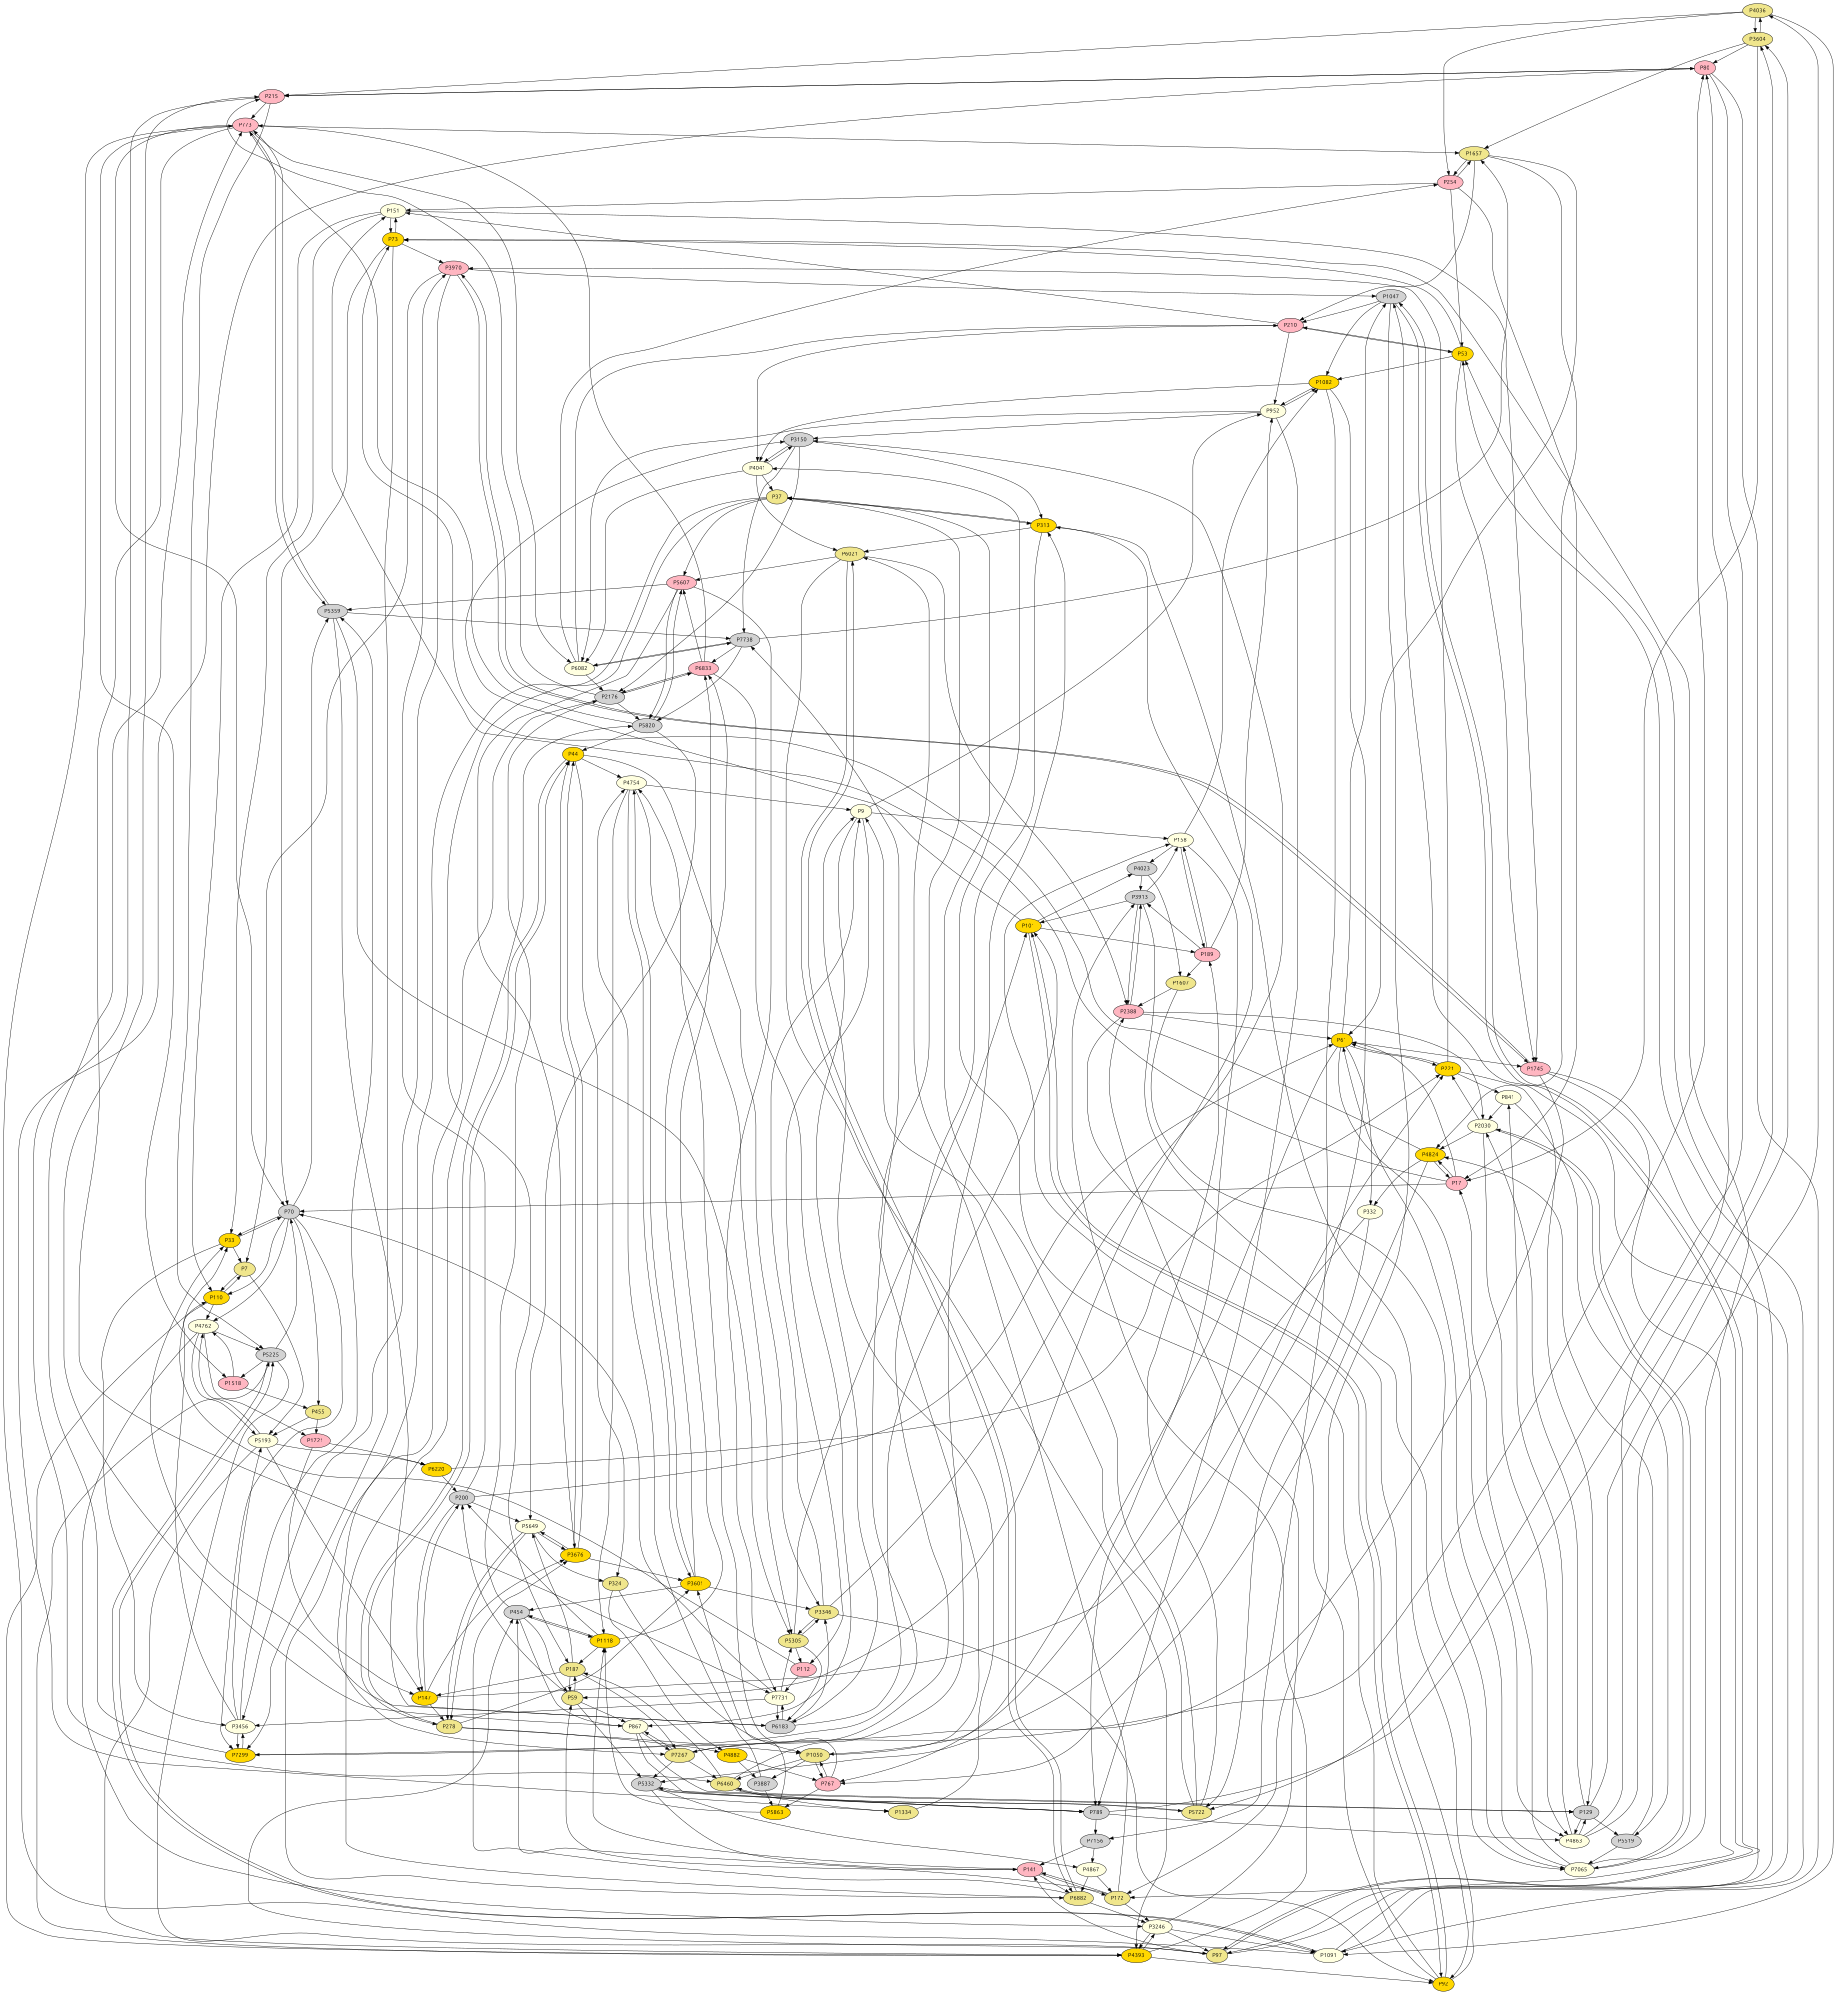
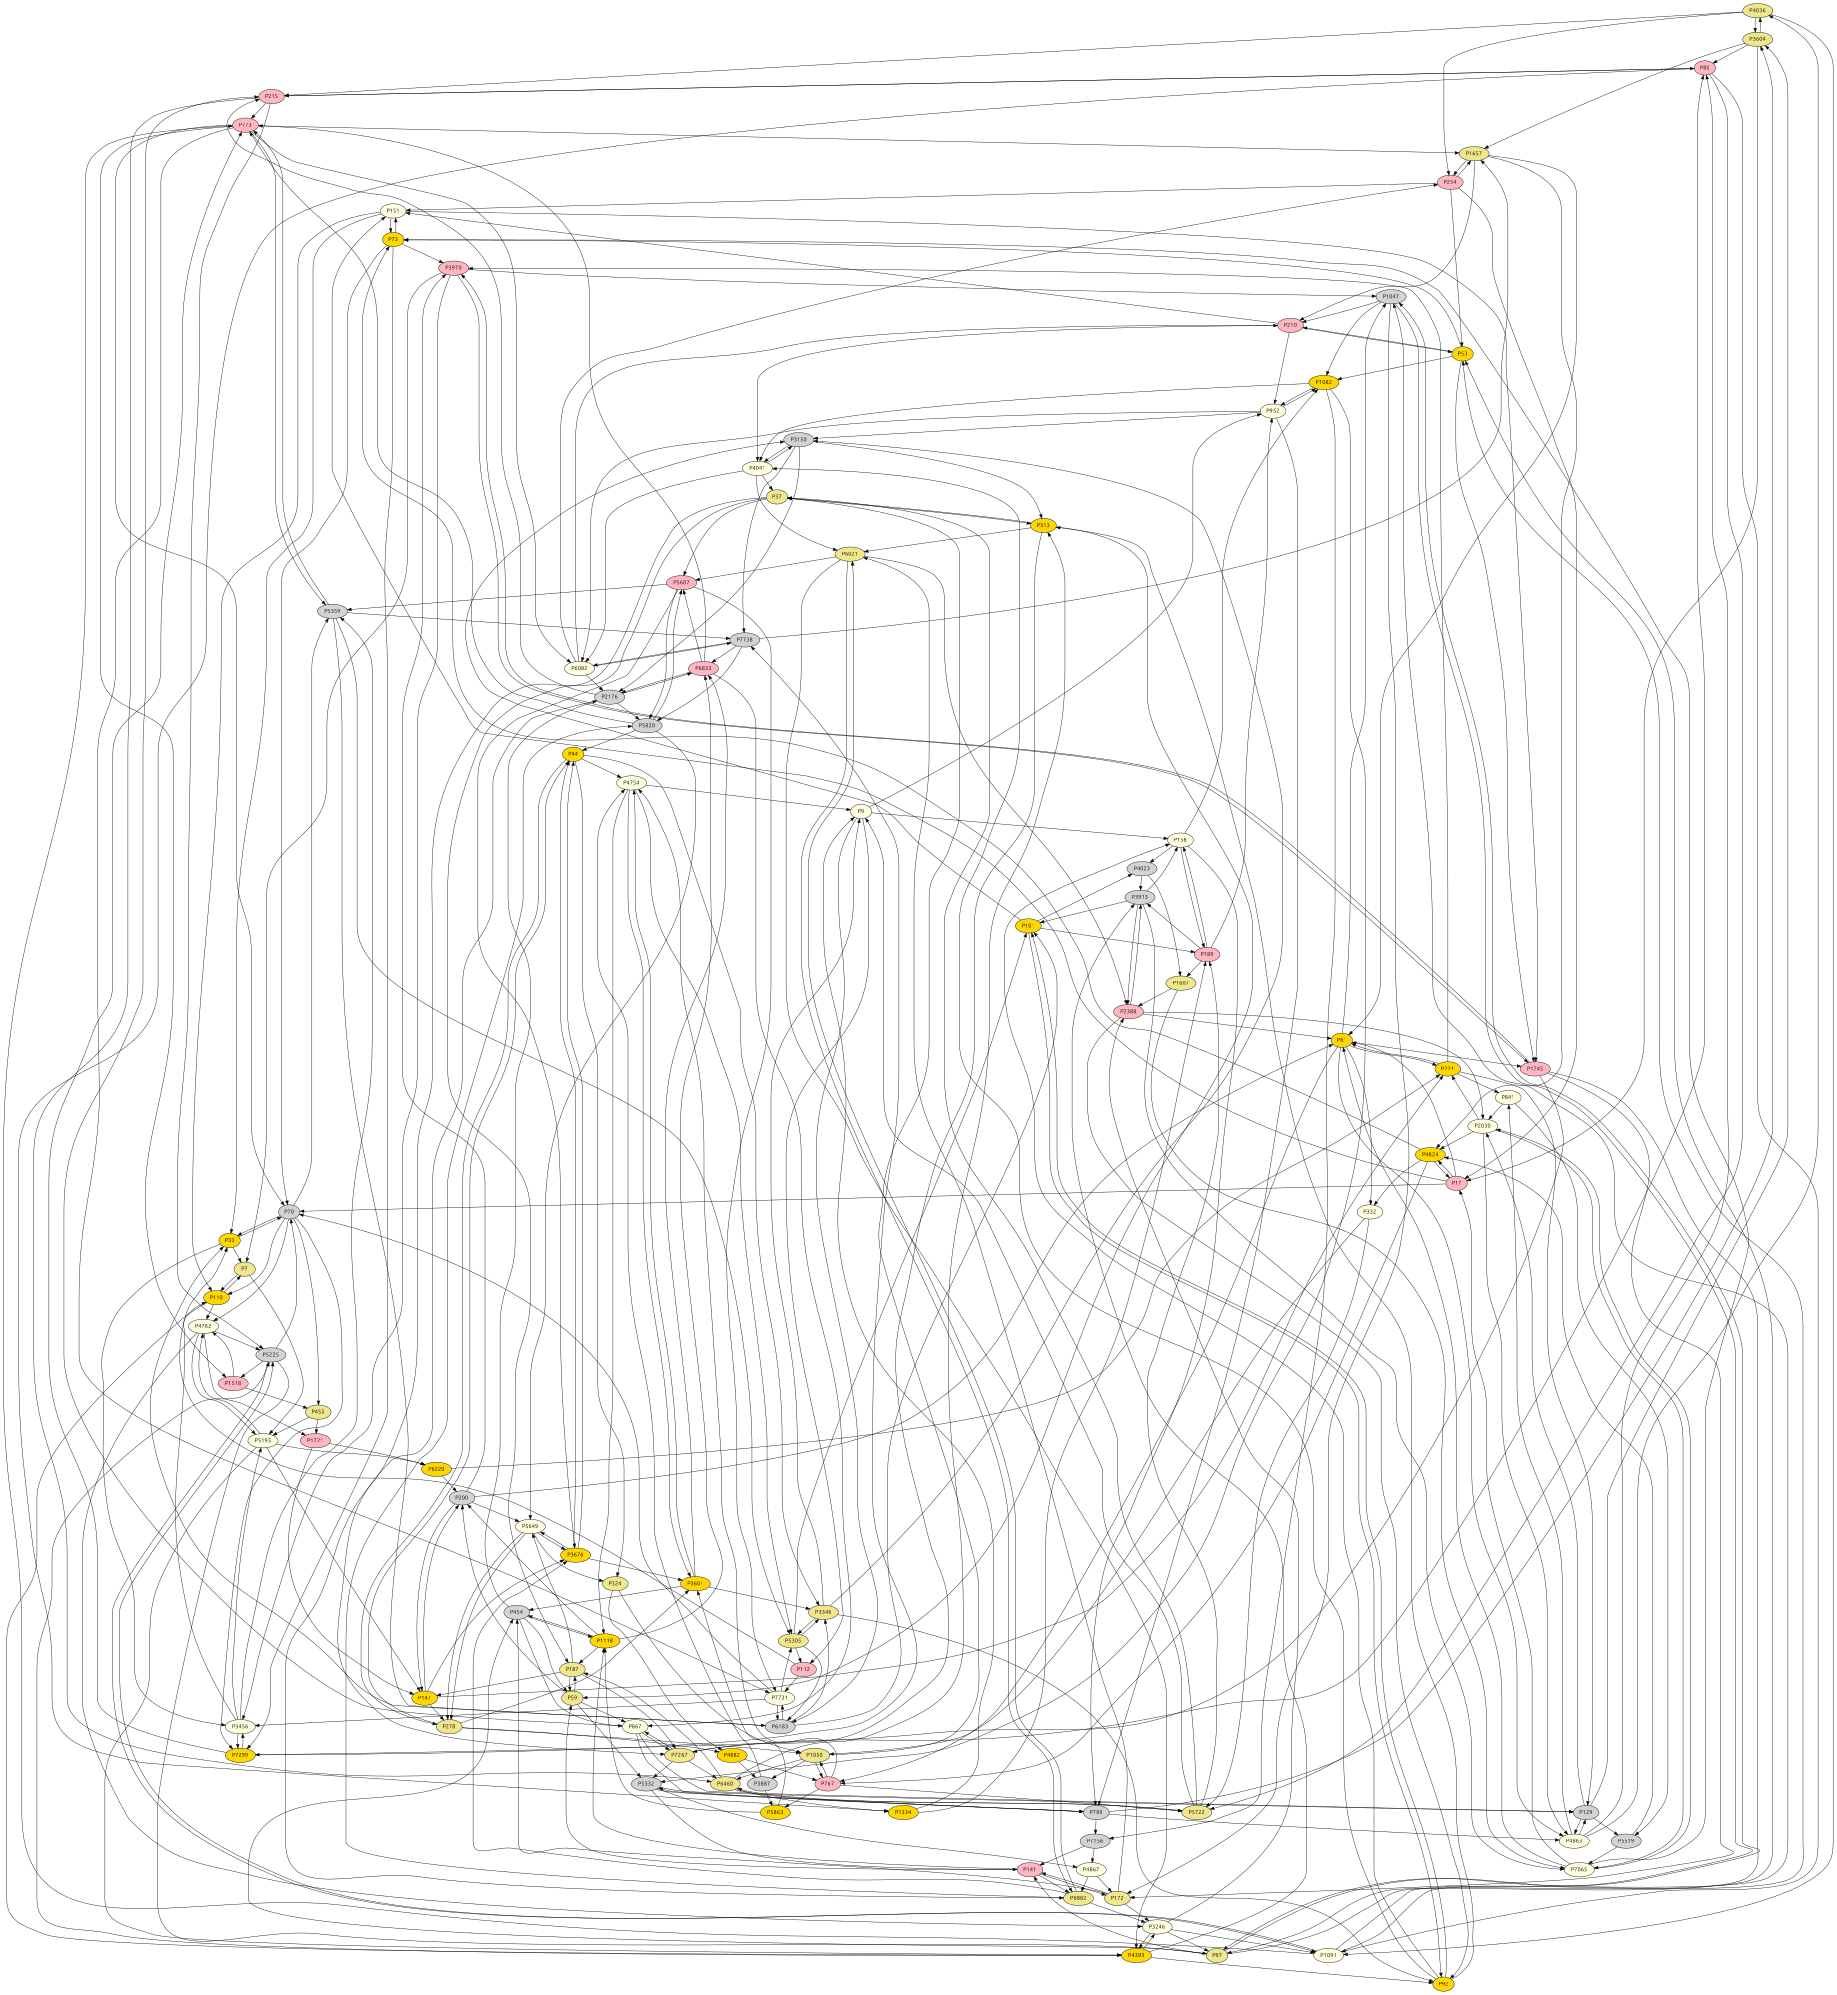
edge "P1334" -> "P189": added
edge "P767" -> "P5722": added
node "P1334": fillcolor khaki -> gold
